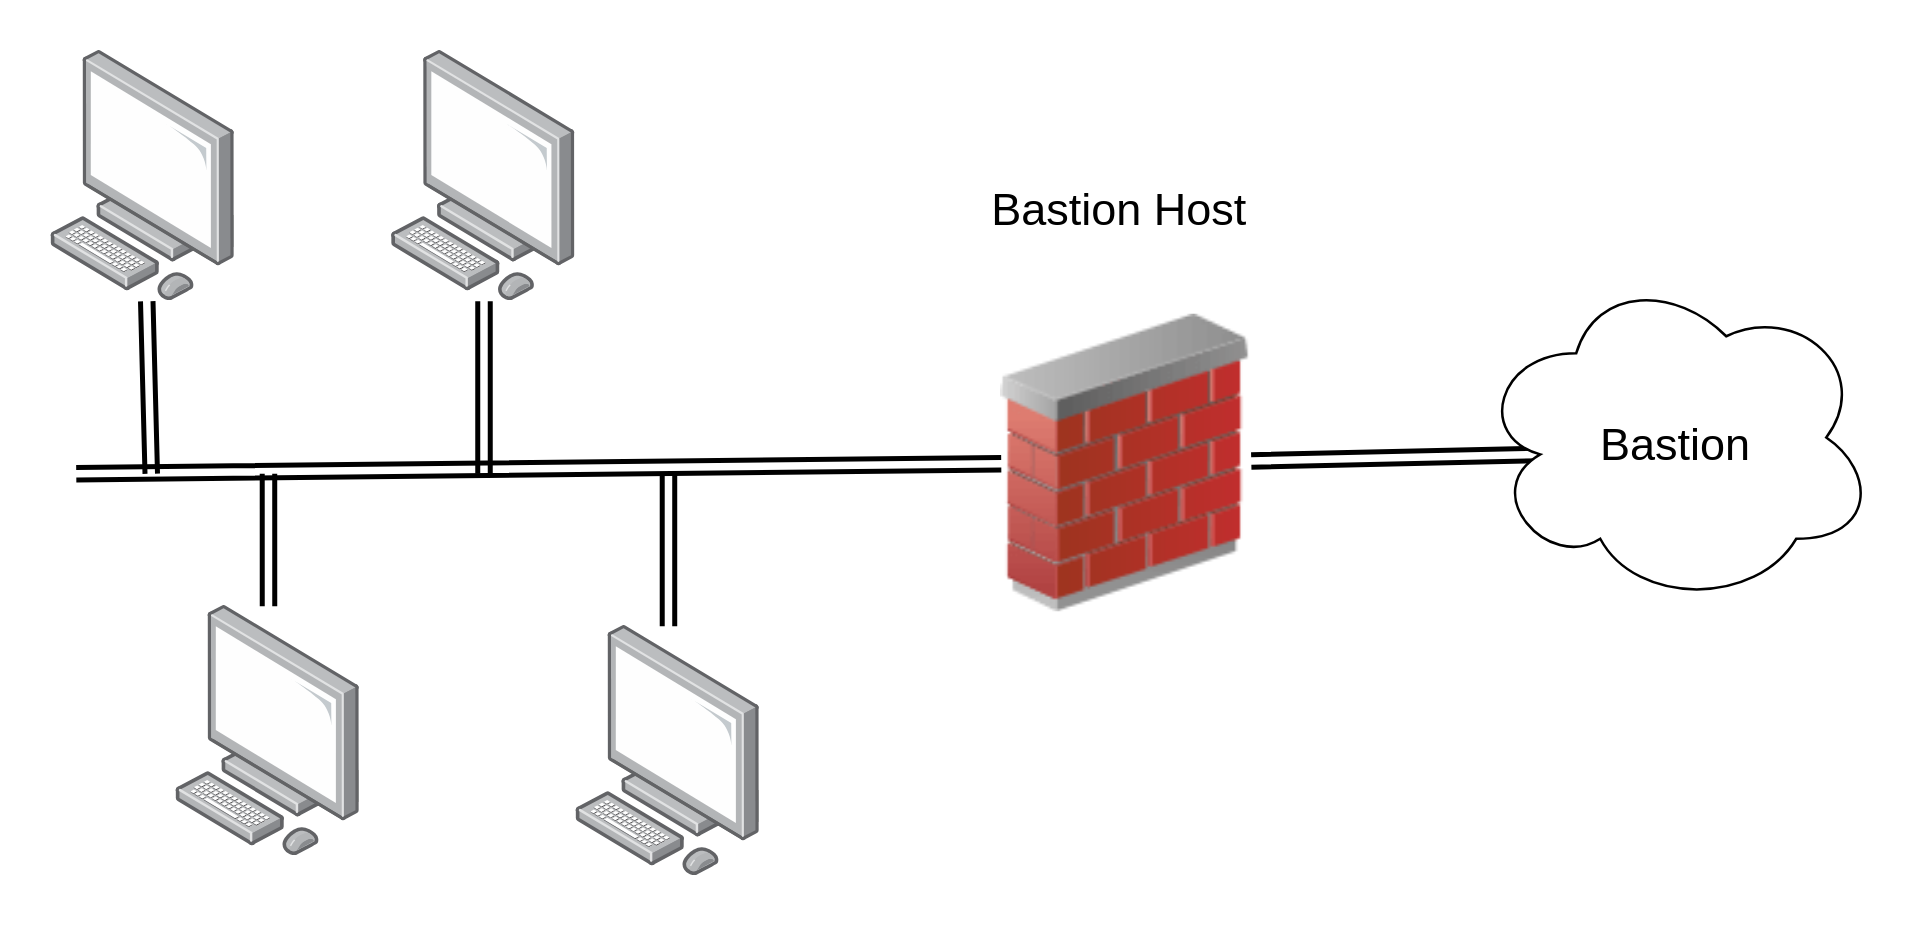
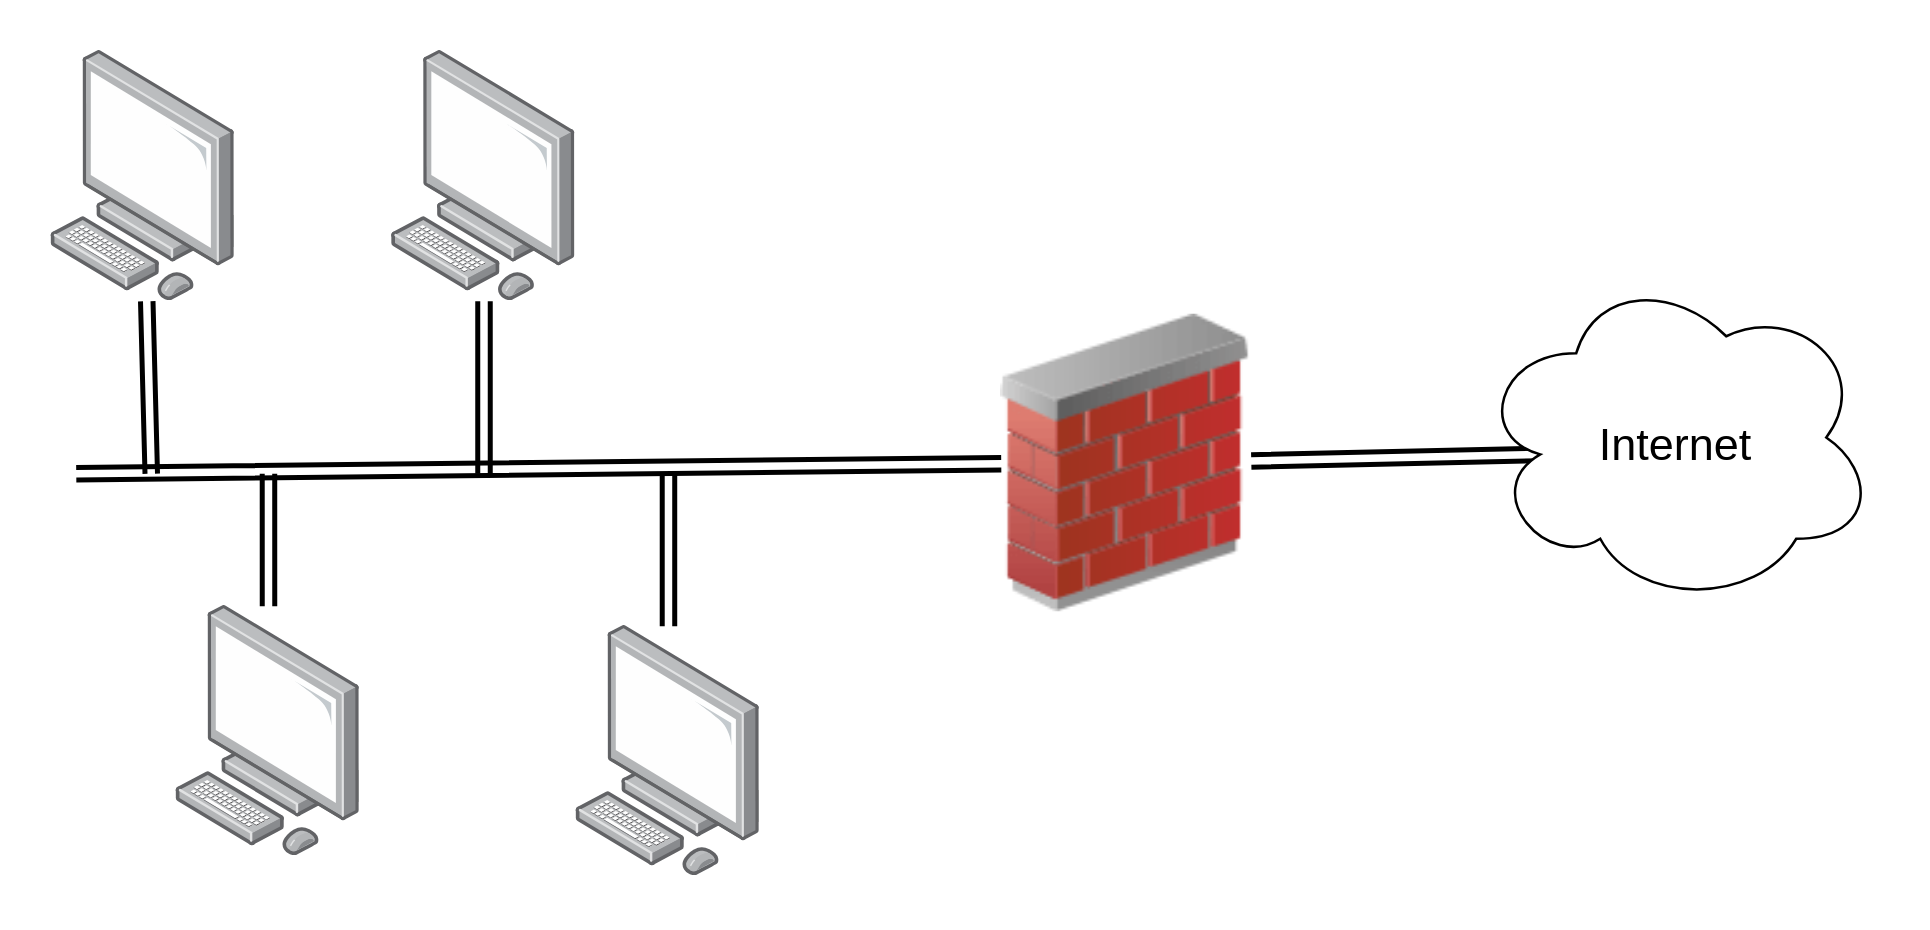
node "Bastion Host": removed
node "Bastion": label "Bastion" -> "Internet"
